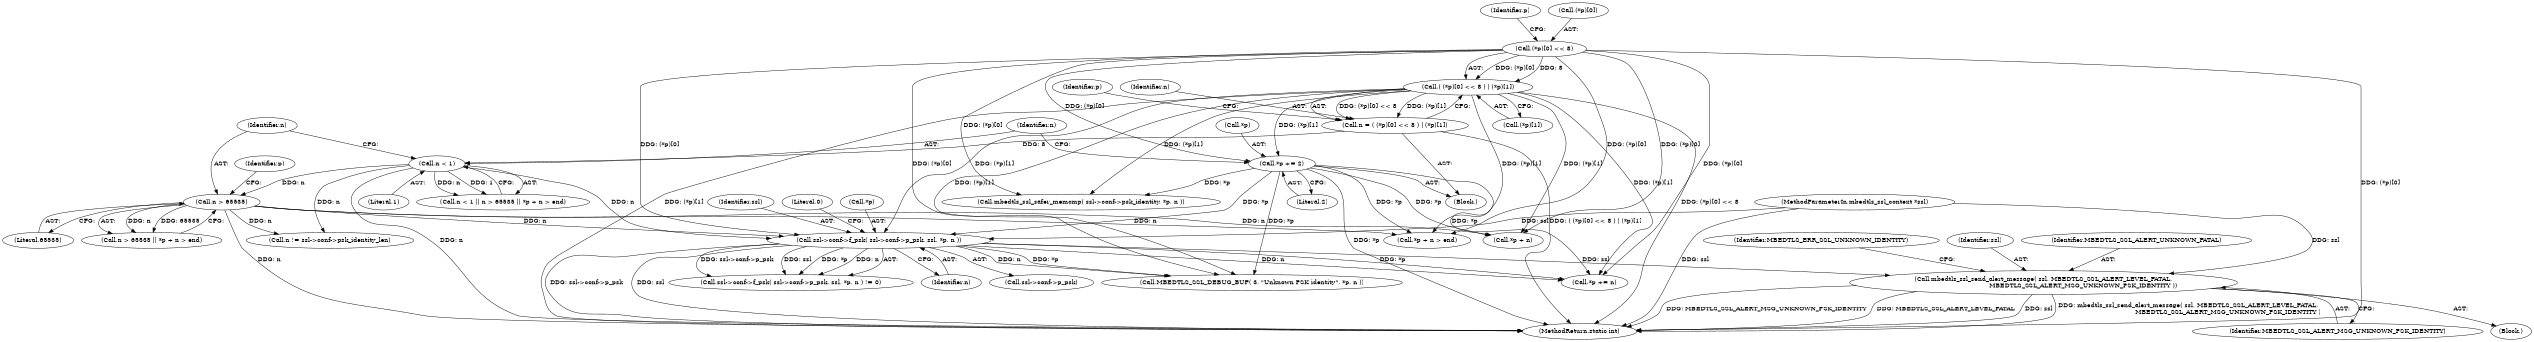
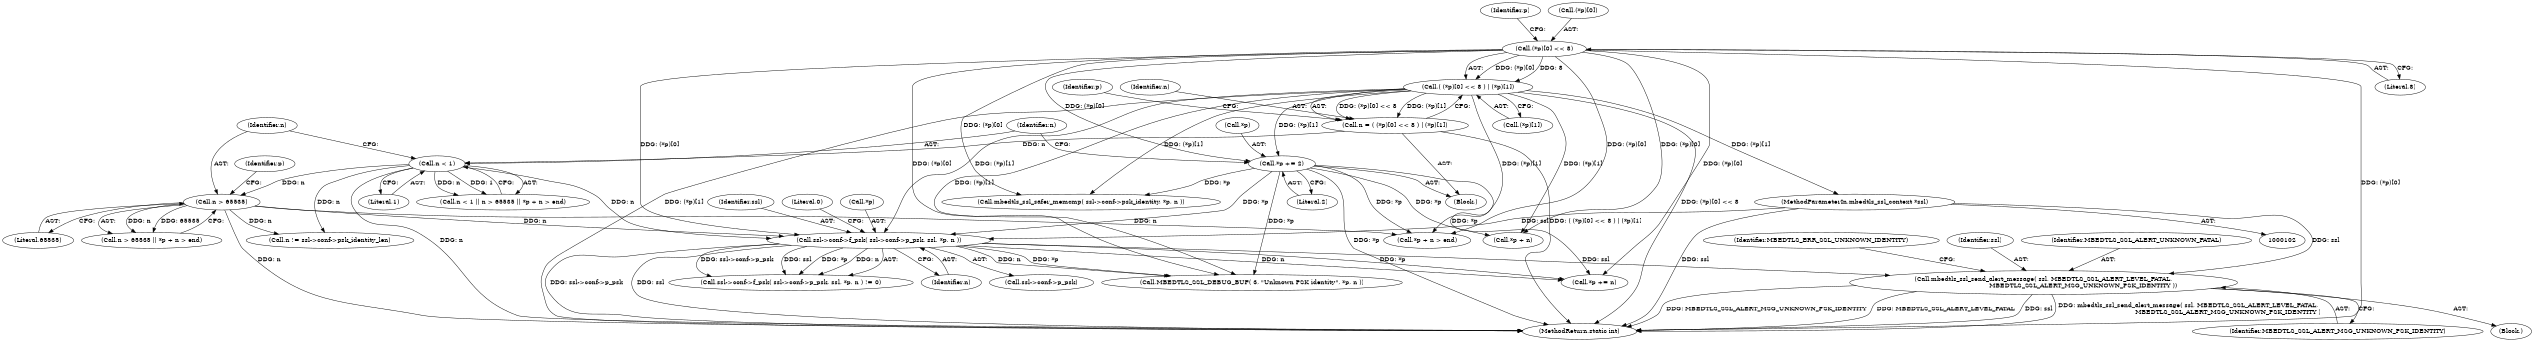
node "(Literal,8)": added
edge "(Call,n = ( (*p)[0] << 8 ) | (*p)[1])" -> "(Call,n < 1)": label "DDG: 8" -> "DDG: n"
edge "(Call,( (*p)[0] << 8 ) | (*p)[1])" -> "(Call,*p += n)": now "(Call,( (*p)[0] << 8 ) | (*p)[1])" -> "(MethodParameterIn,mbedtls_ssl_context *ssl)"
edge "(Call,n < 1)" -> "(Literal,1)": added, label "CFG:"
edge "(Call,n > 65535)" -> "(Call,*p + n)": removed, label "DDG: n"
node "1000102": added
